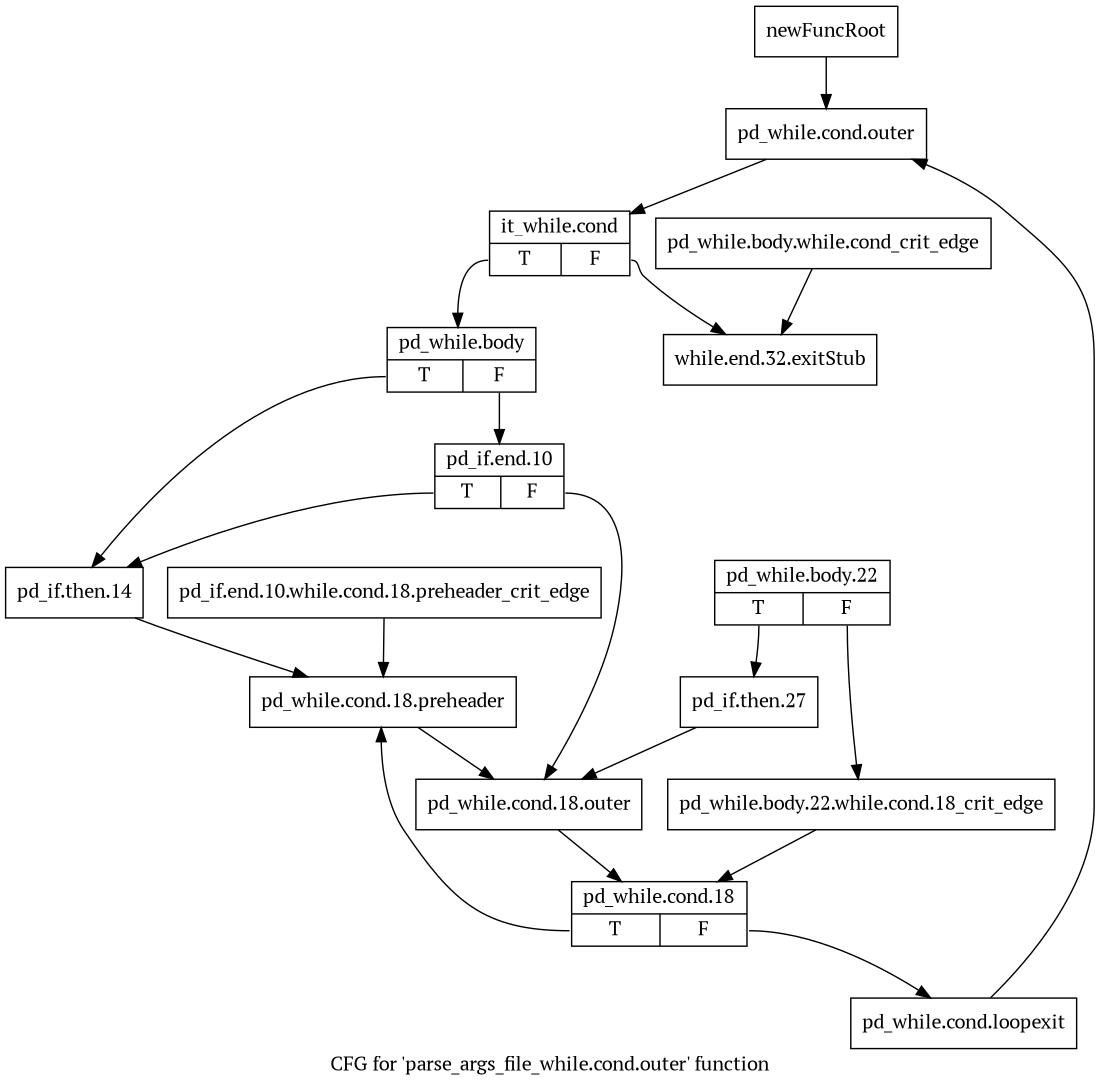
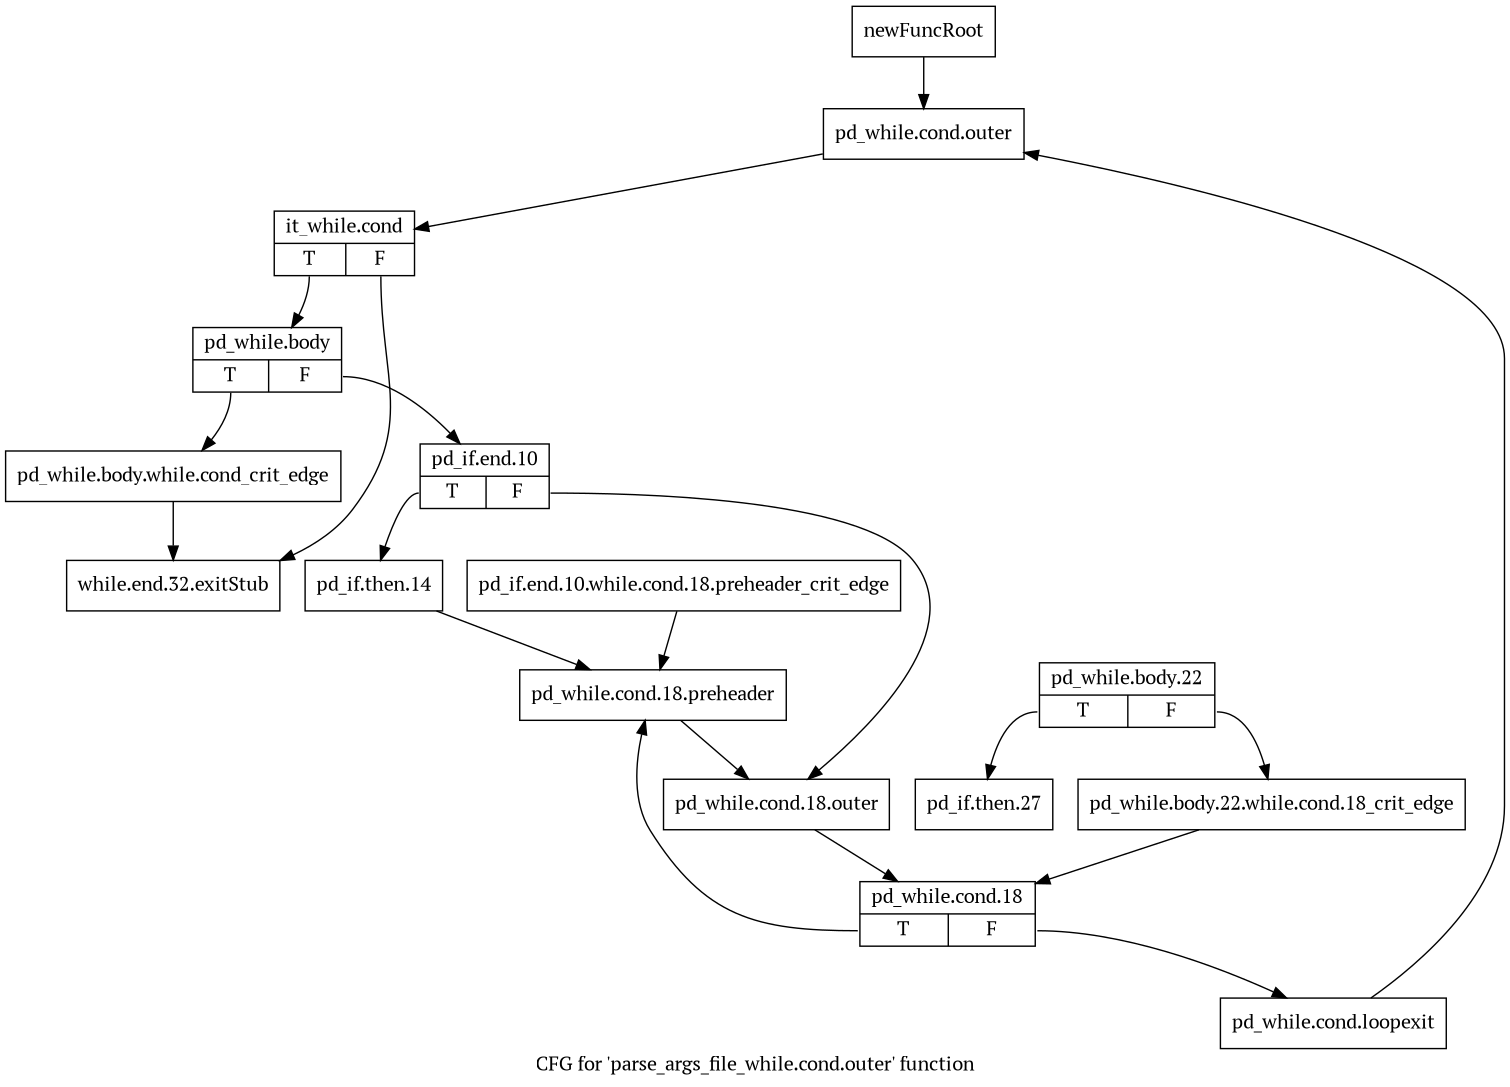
edge "pd_while.body" -> "pd_if.then.14": now "pd_while.body" -> "pd_while.body.while.cond_crit_edge"
edge "pd_if.then.27" -> "pd_while.cond.18.outer": removed
